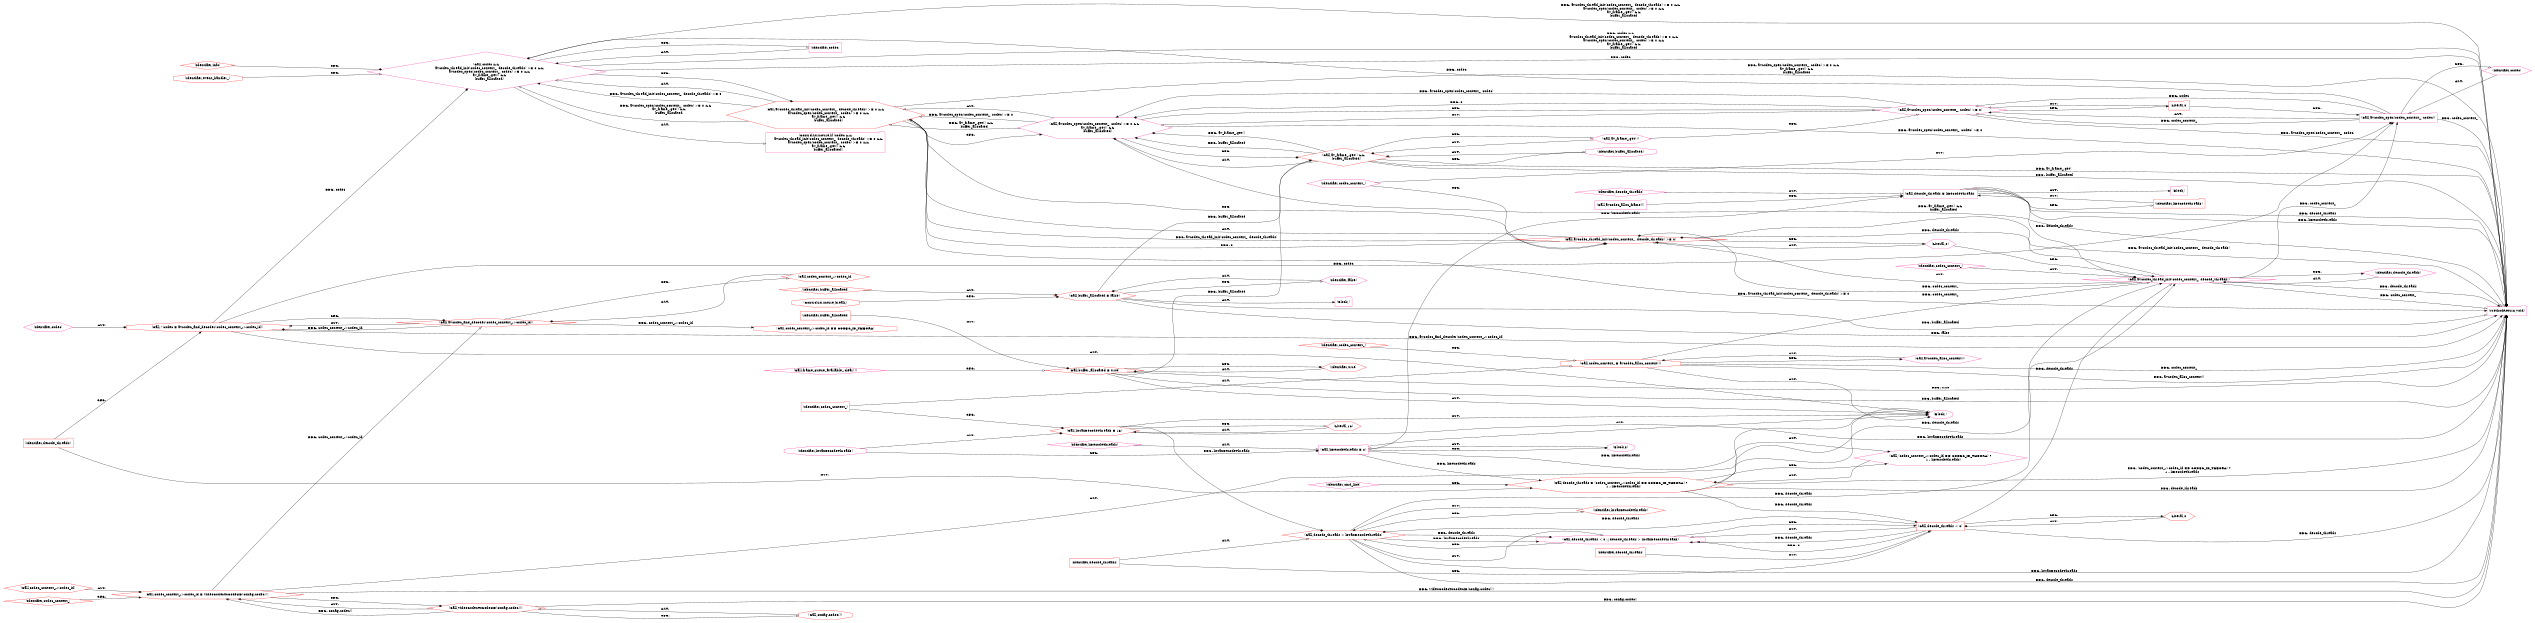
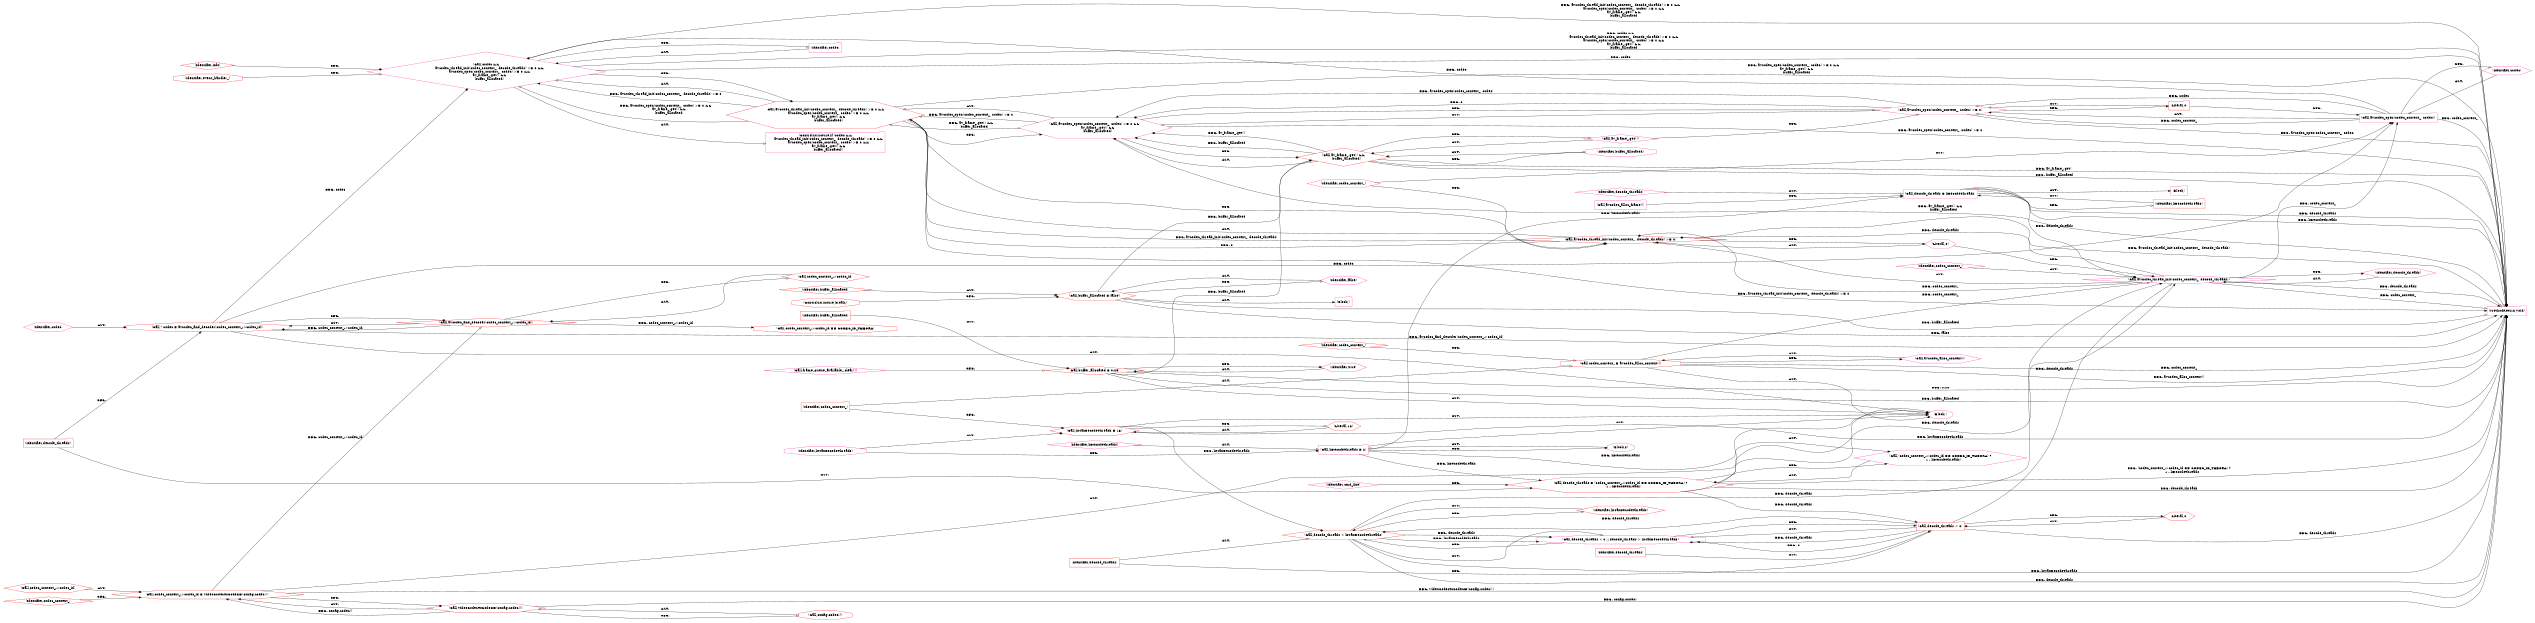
node "(Call,av_frame_.get())": shape hexagon -> diamond
